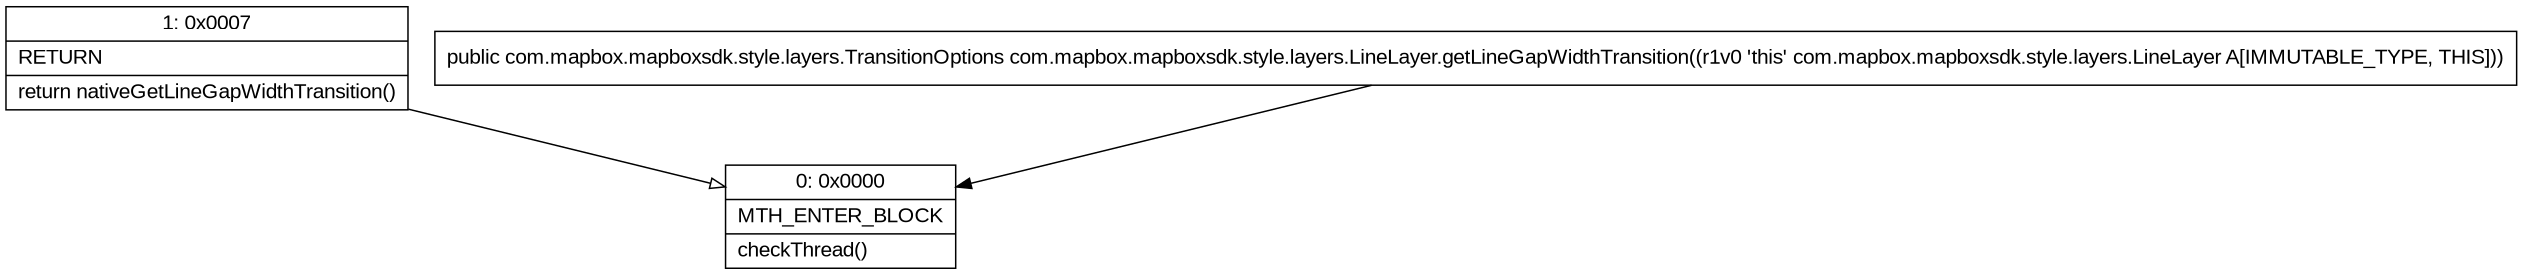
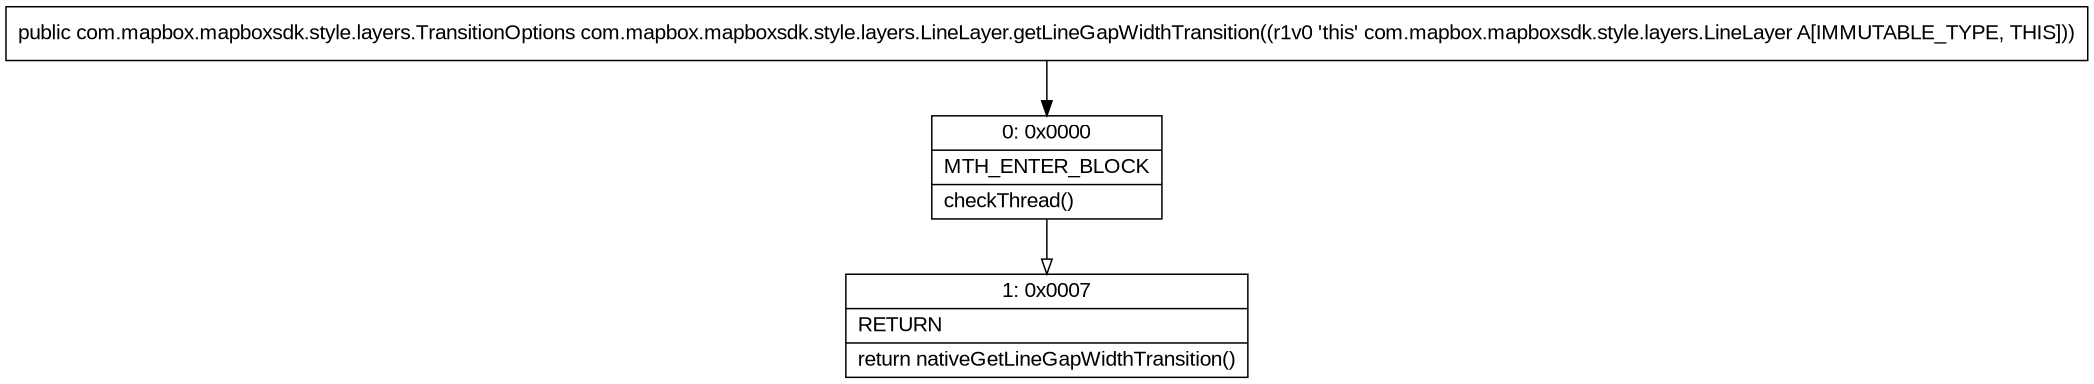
edge "1: 0x0007" -> "0: 0x0000": reversed
